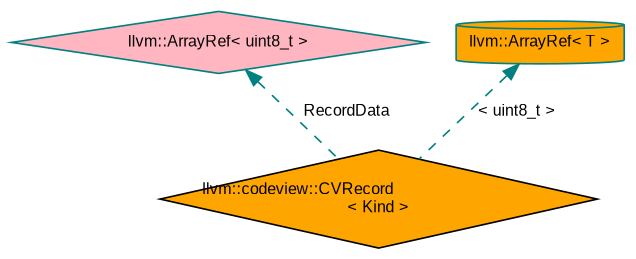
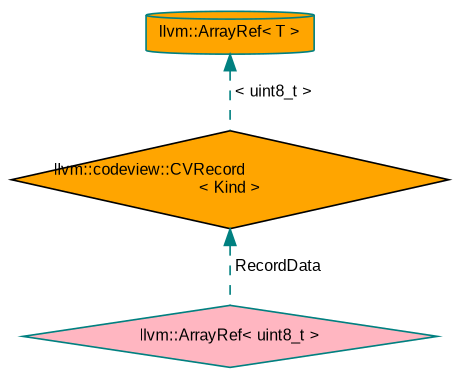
edge "llvm::codeview::CVRecord < Kind >" -> "llvm::ArrayRef< uint8_t >": reversed
